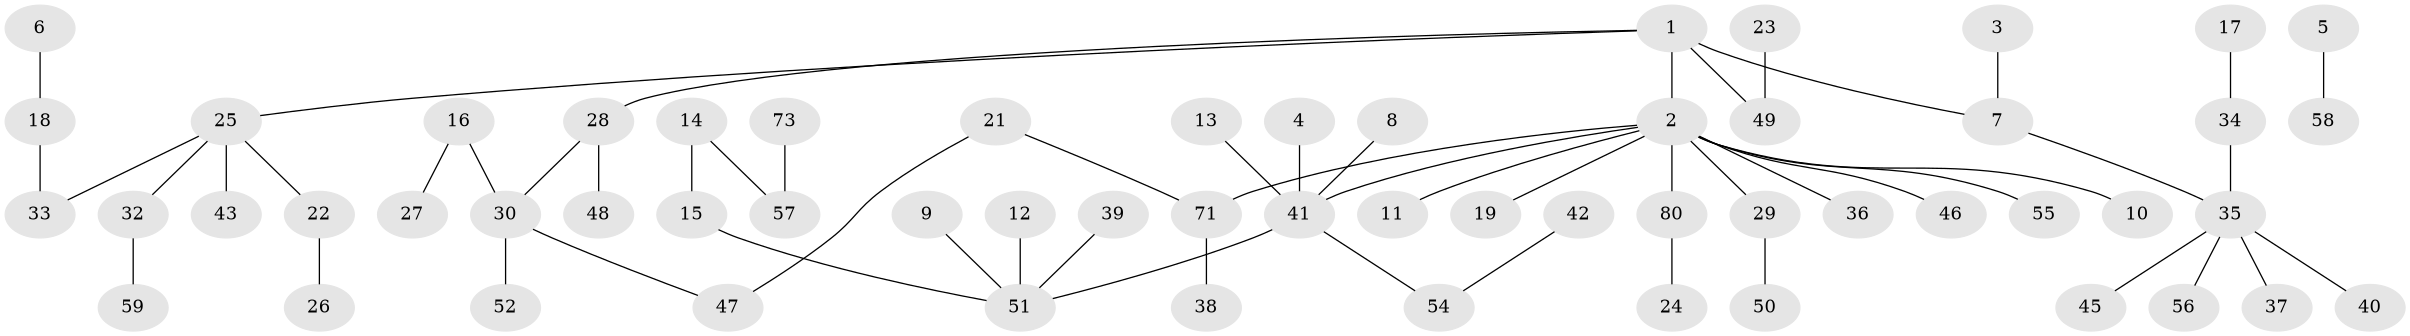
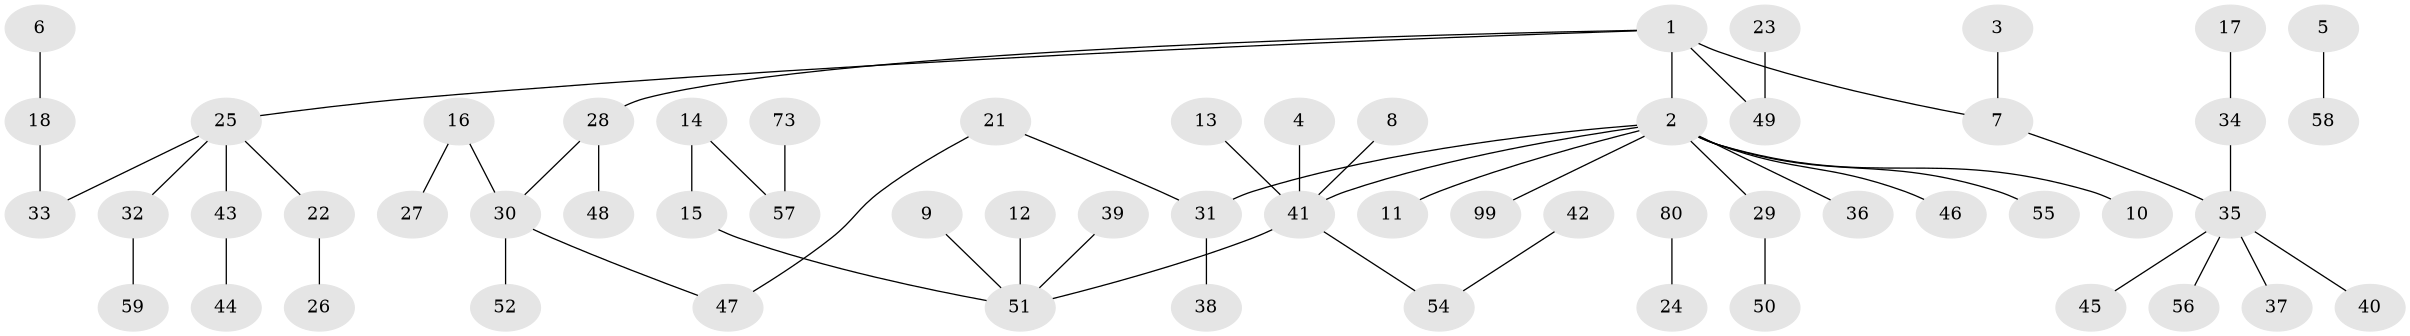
edge "2" -- "80": removed
node "71": label "71" -> "31"
node "19": label "19" -> "99"
node "44": added
